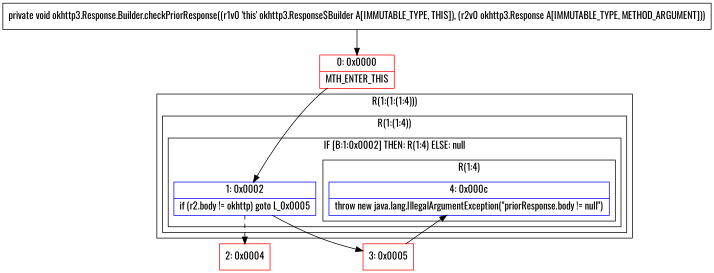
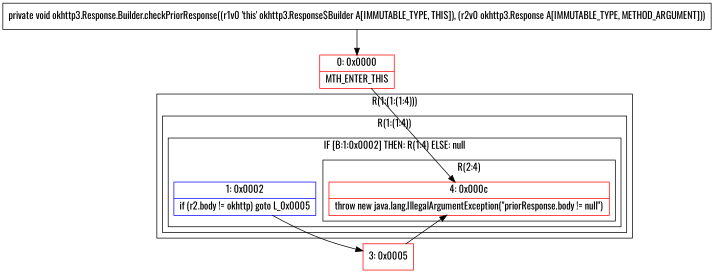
edge "0: 0x0000" -> "1: 0x0002": now "0: 0x0000" -> "4: 0x000c"
cluster "R(1:4)": label "R(1:4)" -> "R(2:4)"
node "4: 0x000c": color blue -> red
node "2: 0x0004": removed
